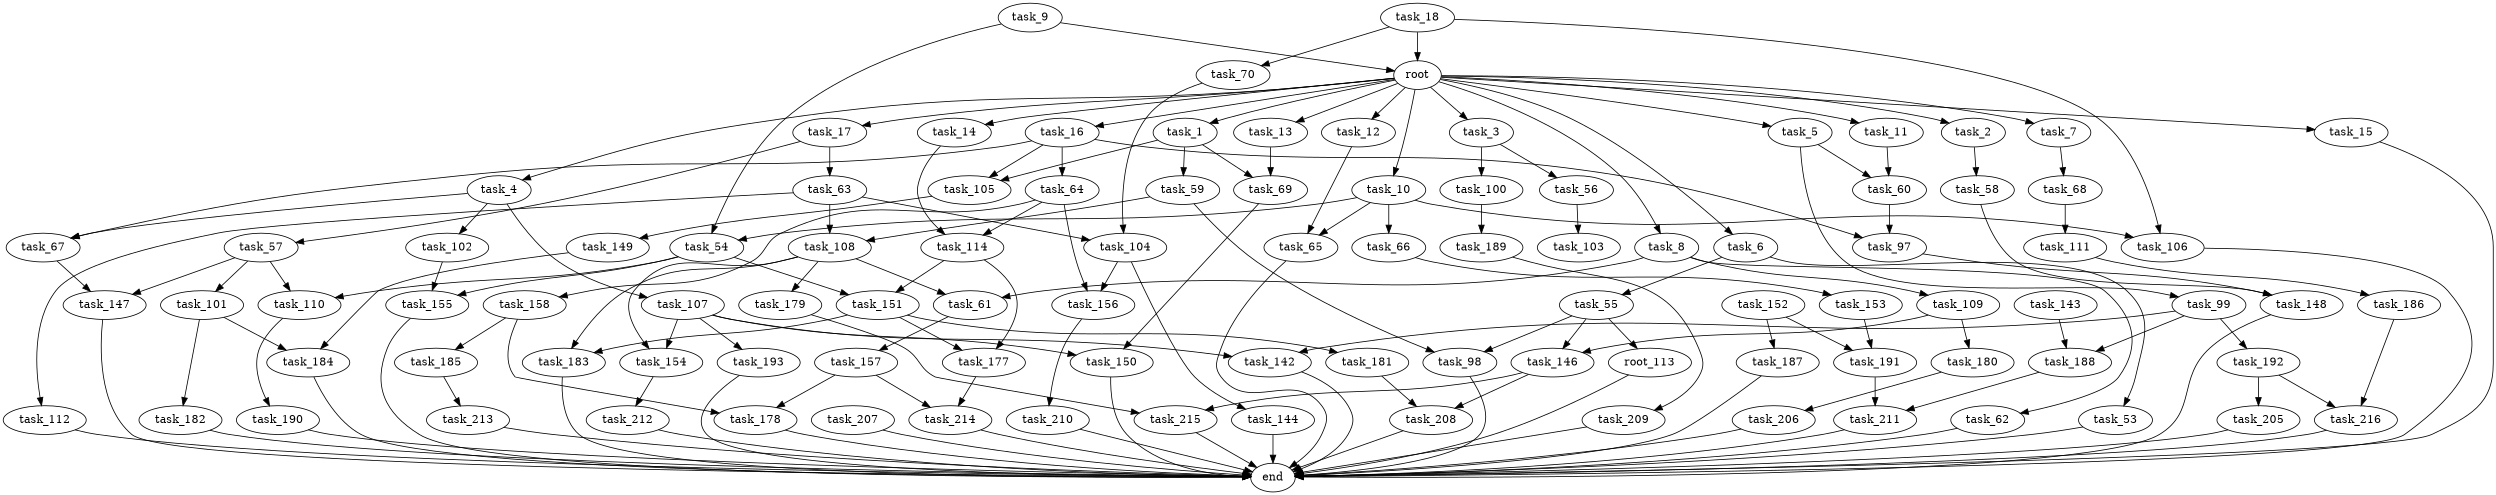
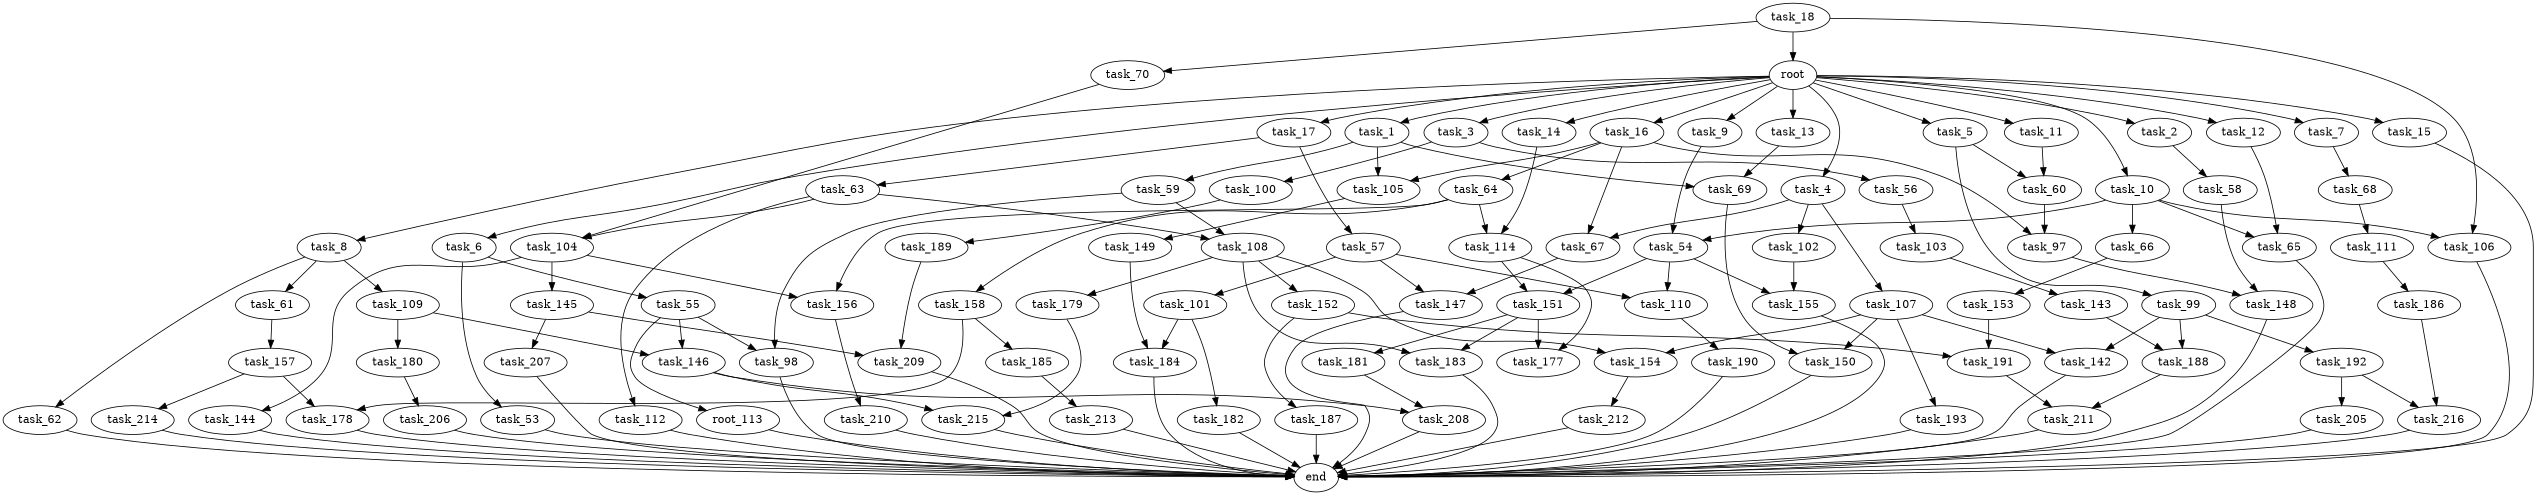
edge "task_9" -> "root": reversed
edge "task_108" -> "task_61": now "task_108" -> "task_152"
edge "task_103" -> "task_143": added
node "task_145": added
edge "task_177" -> "task_214": removed
